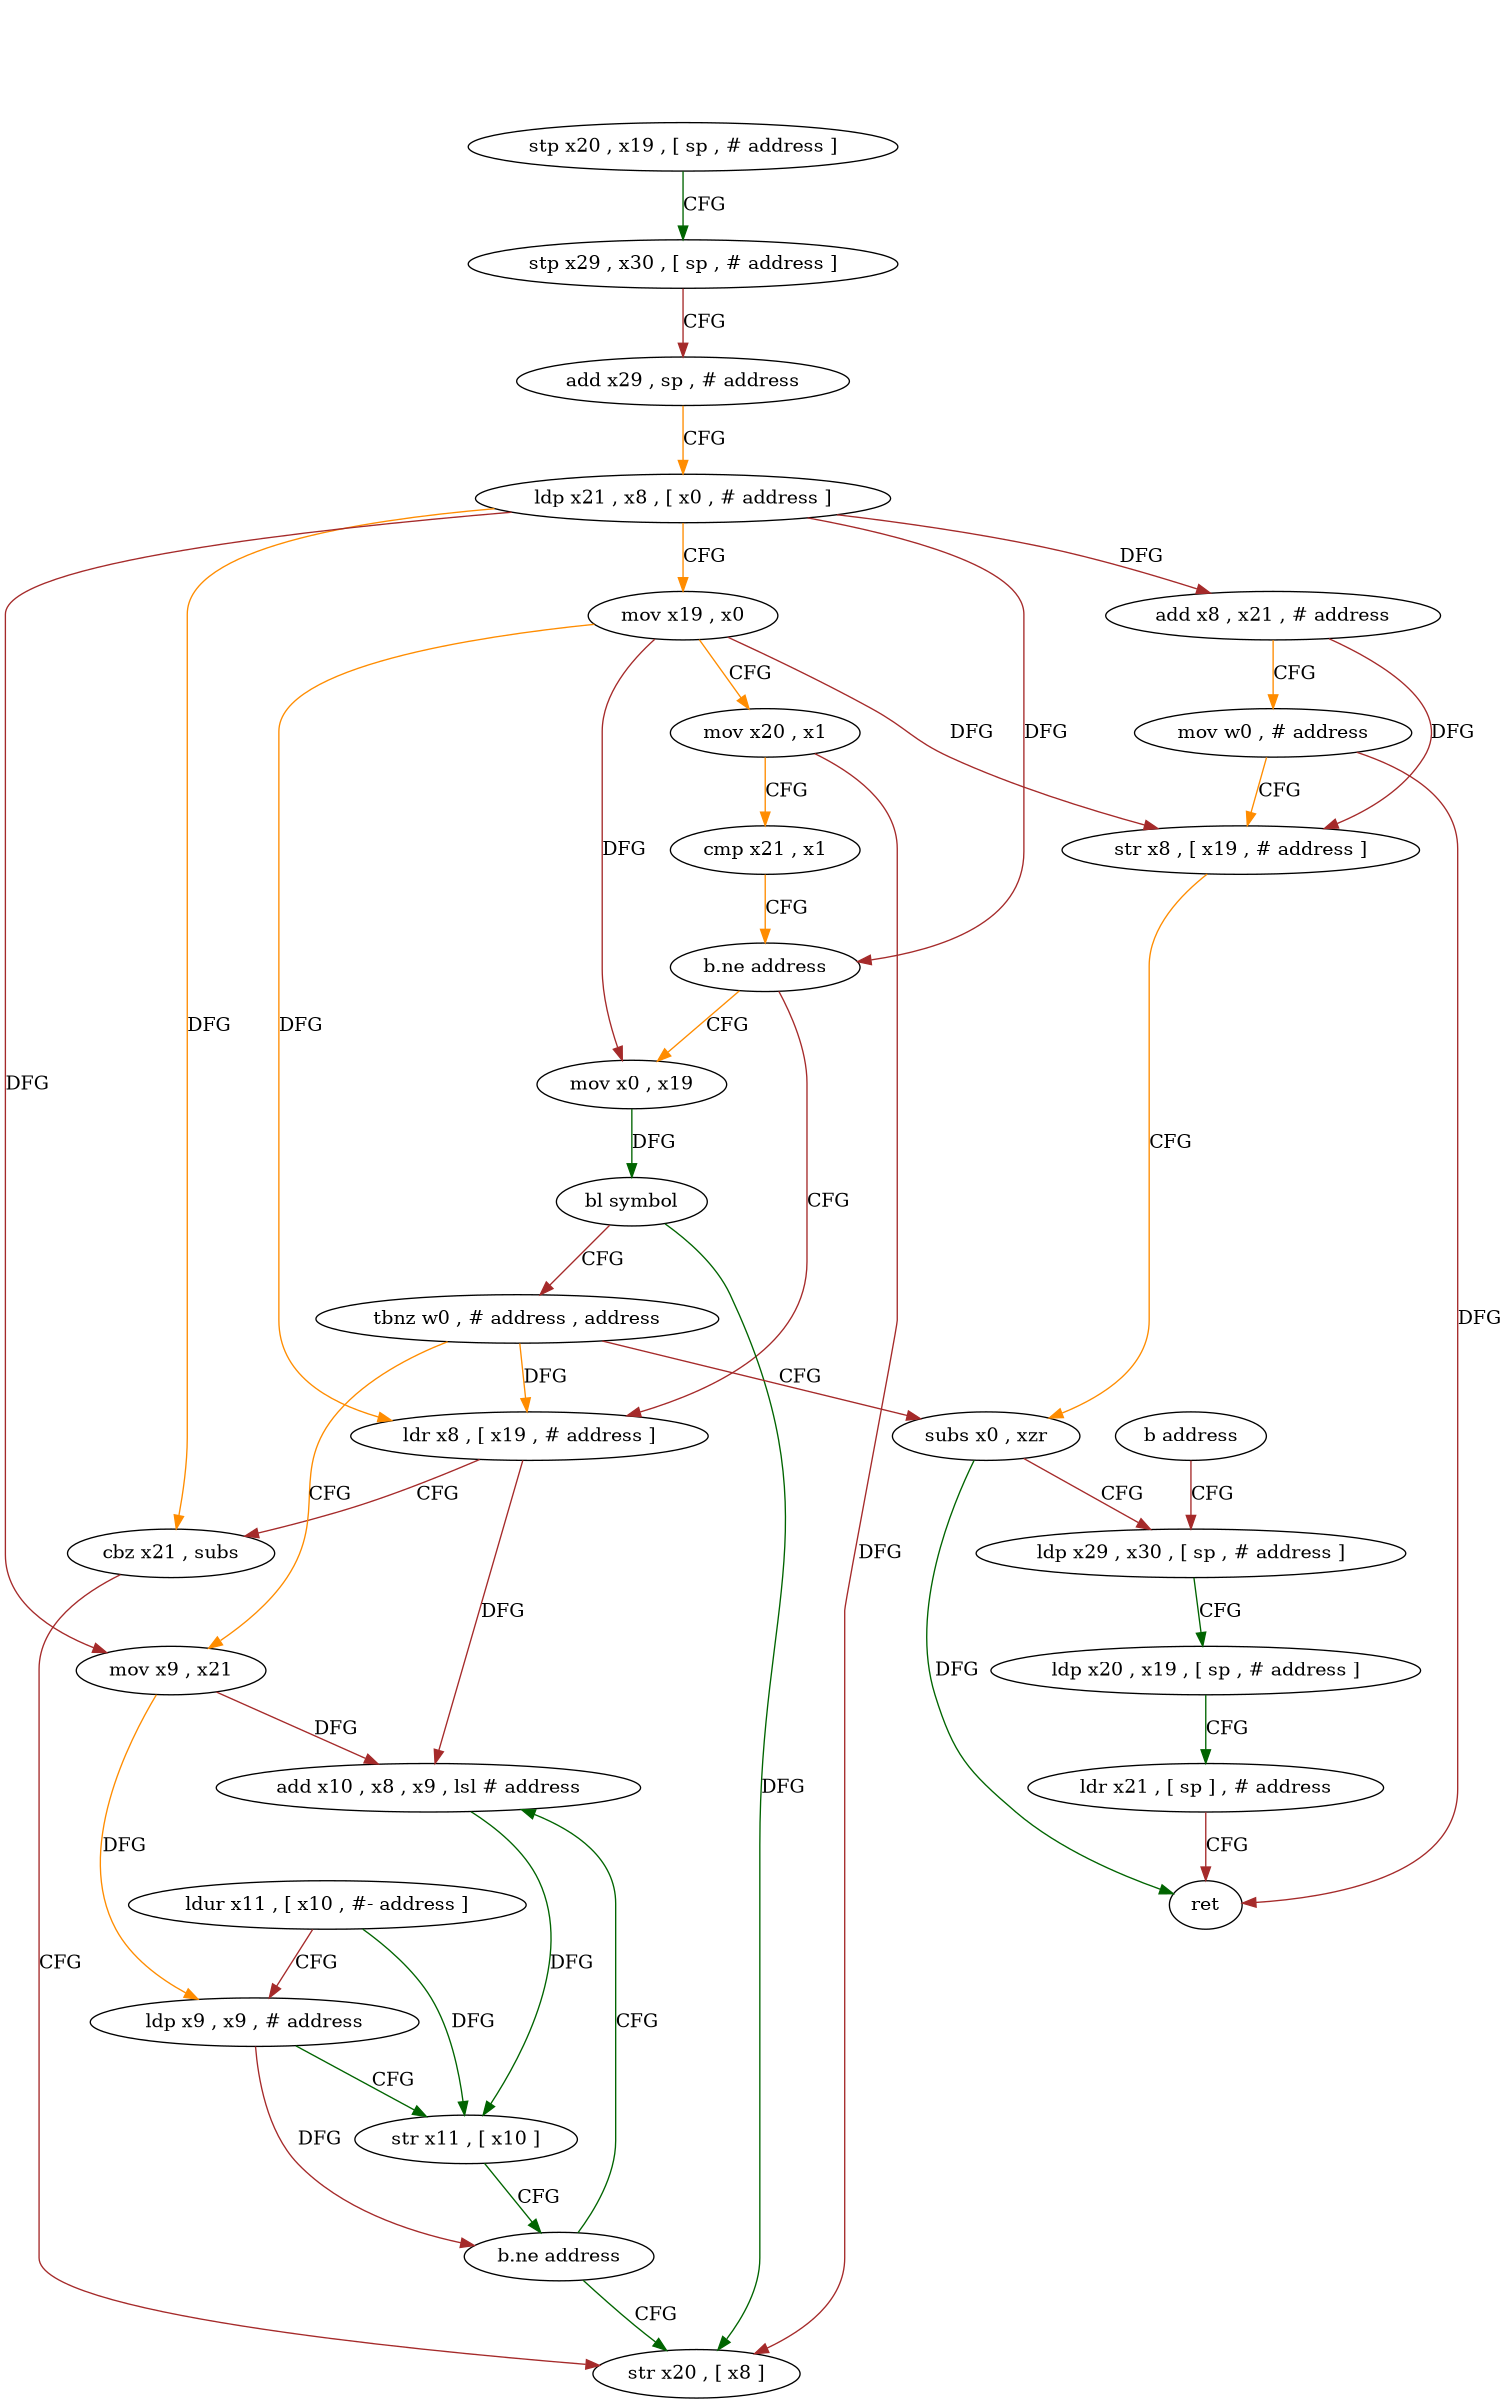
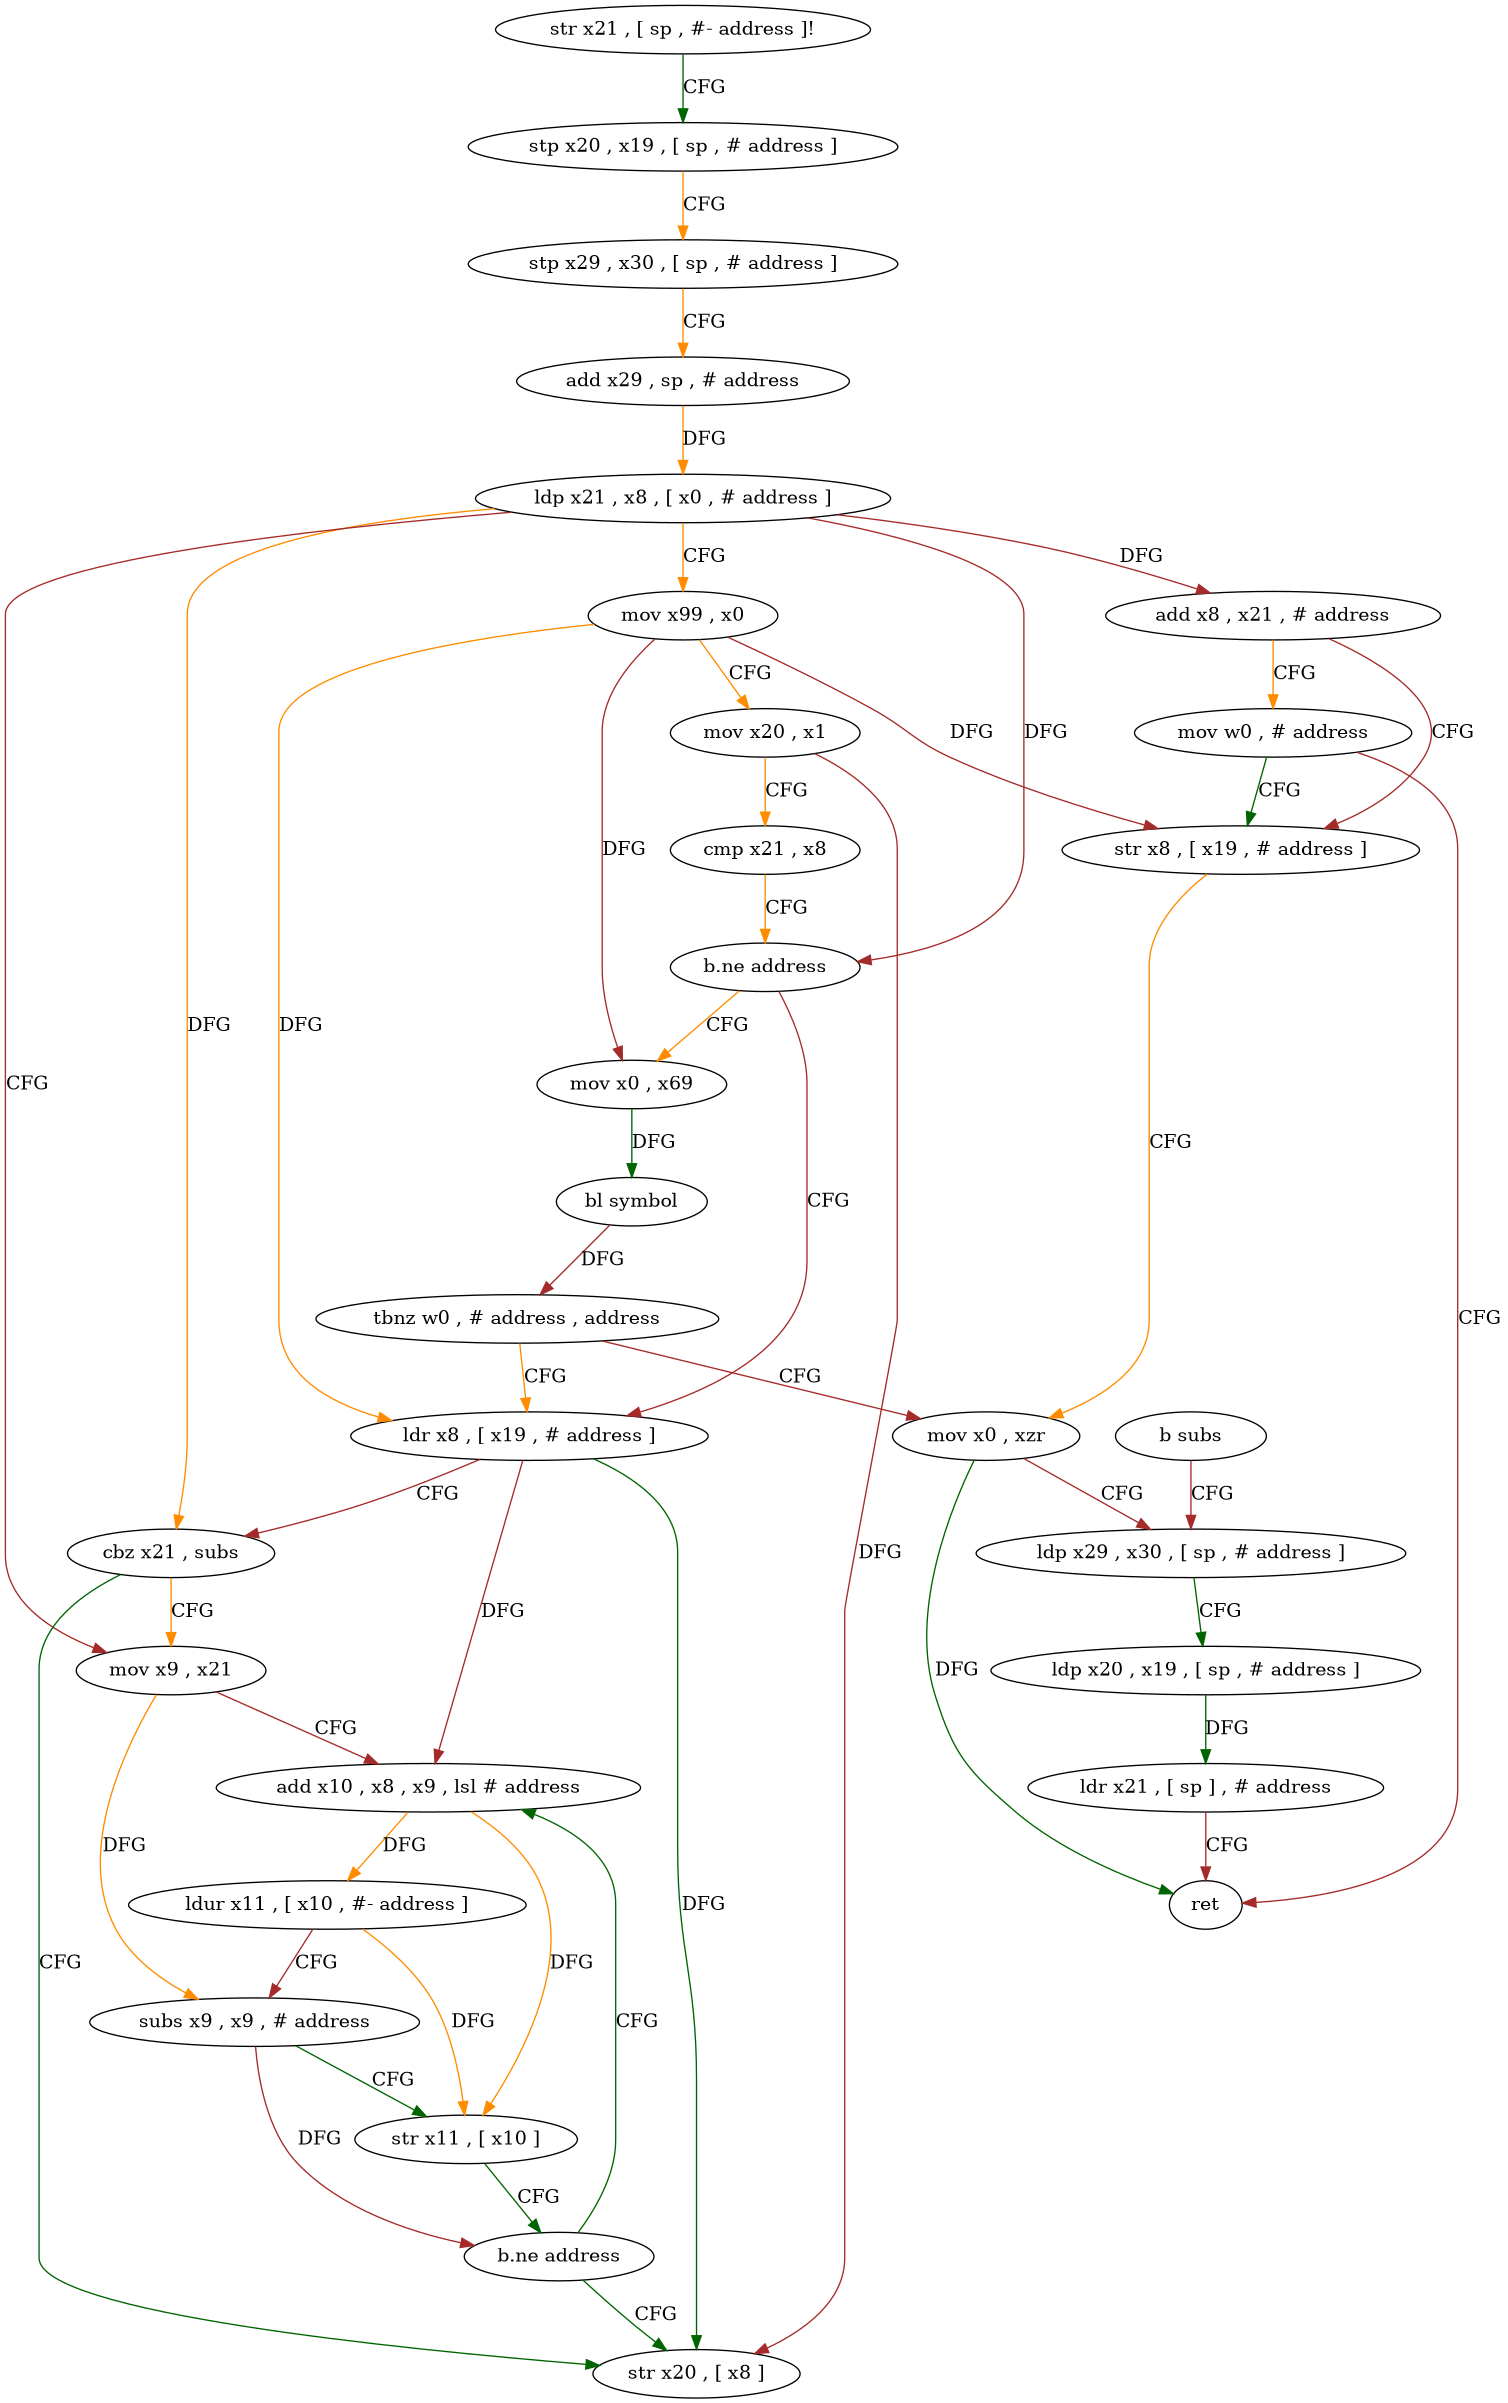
node "str x21 , [ sp , #- address ]!": added
edge "stp x20 , x19 , [ sp , # address ]" -> "stp x29 , x30 , [ sp , # address ]": color darkgreen -> darkorange
edge "stp x29 , x30 , [ sp , # address ]" -> "add x29 , sp , # address": color brown -> darkorange
edge "add x29 , sp , # address" -> "ldp x21 , x8 , [ x0 , # address ]": label "CFG" -> "DFG"
node "mov x19 , x0": label "mov x19 , x0" -> "mov x99 , x0"
edge "add x8 , x21 , # address" -> "str x8 , [ x19 , # address ]": label "DFG" -> "CFG"
edge "mov w0 , # address" -> "str x8 , [ x19 , # address ]": color darkorange -> darkgreen
node "cmp x21 , x1": label "cmp x21 , x1" -> "cmp x21 , x8"
edge "ldp x21 , x8 , [ x0 , # address ]" -> "mov x9 , x21": label "DFG" -> "CFG"
node "mov x0 , x19": label "mov x0 , x19" -> "mov x0 , x69"
edge "bl symbol" -> "tbnz w0 , # address , address": label "CFG" -> "DFG"
edge "mov w0 , # address" -> "ret": label "DFG" -> "CFG"
edge "tbnz w0 , # address , address" -> "ldr x8 , [ x19 , # address ]": label "DFG" -> "CFG"
node "subs x0 , xzr": label "subs x0 , xzr" -> "mov x0 , xzr"
node "b address": label "b address" -> "b subs"
edge "tbnz w0 , # address , address" -> "mov x9 , x21": now "cbz x21 , subs" -> "mov x9 , x21"
edge "mov x9 , x21" -> "add x10 , x8 , x9 , lsl # address": label "DFG" -> "CFG"
edge "ldp x20 , x19 , [ sp , # address ]" -> "ldr x21 , [ sp ] , # address": label "CFG" -> "DFG"
edge "bl symbol" -> "str x20 , [ x8 ]": now "ldr x8 , [ x19 , # address ]" -> "str x20 , [ x8 ]"
edge "add x10 , x8 , x9 , lsl # address" -> "ldur x11 , [ x10 , #- address ]": added, label "DFG"
edge "add x10 , x8 , x9 , lsl # address" -> "str x11 , [ x10 ]": color darkgreen -> darkorange
edge "ldur x11 , [ x10 , #- address ]" -> "str x11 , [ x10 ]": color darkgreen -> darkorange
node "ldp x9 , x9 , # address": label "ldp x9 , x9 , # address" -> "subs x9 , x9 , # address"
edge "cbz x21 , subs" -> "str x20 , [ x8 ]": color brown -> darkgreen
